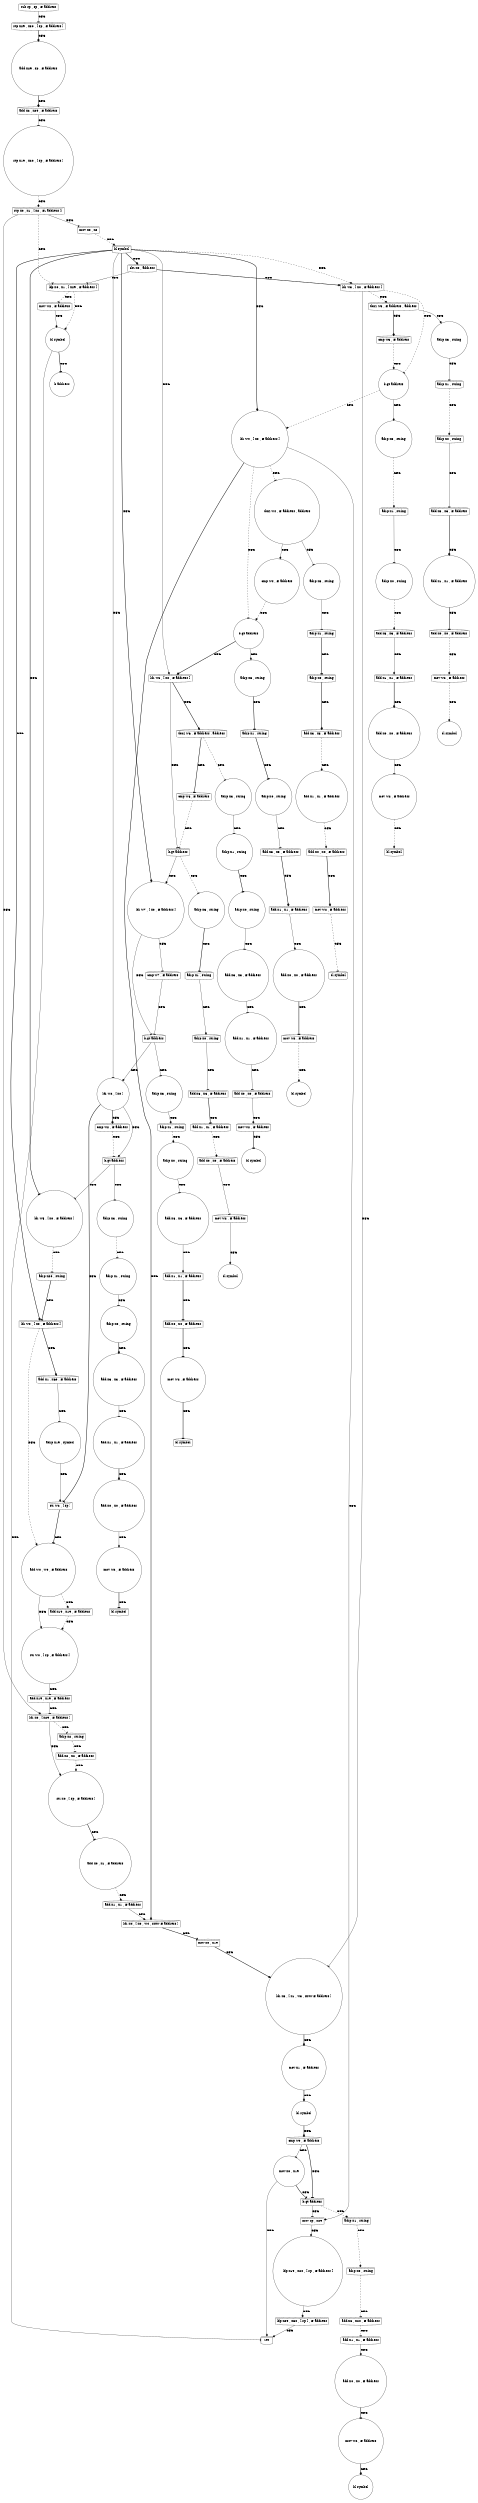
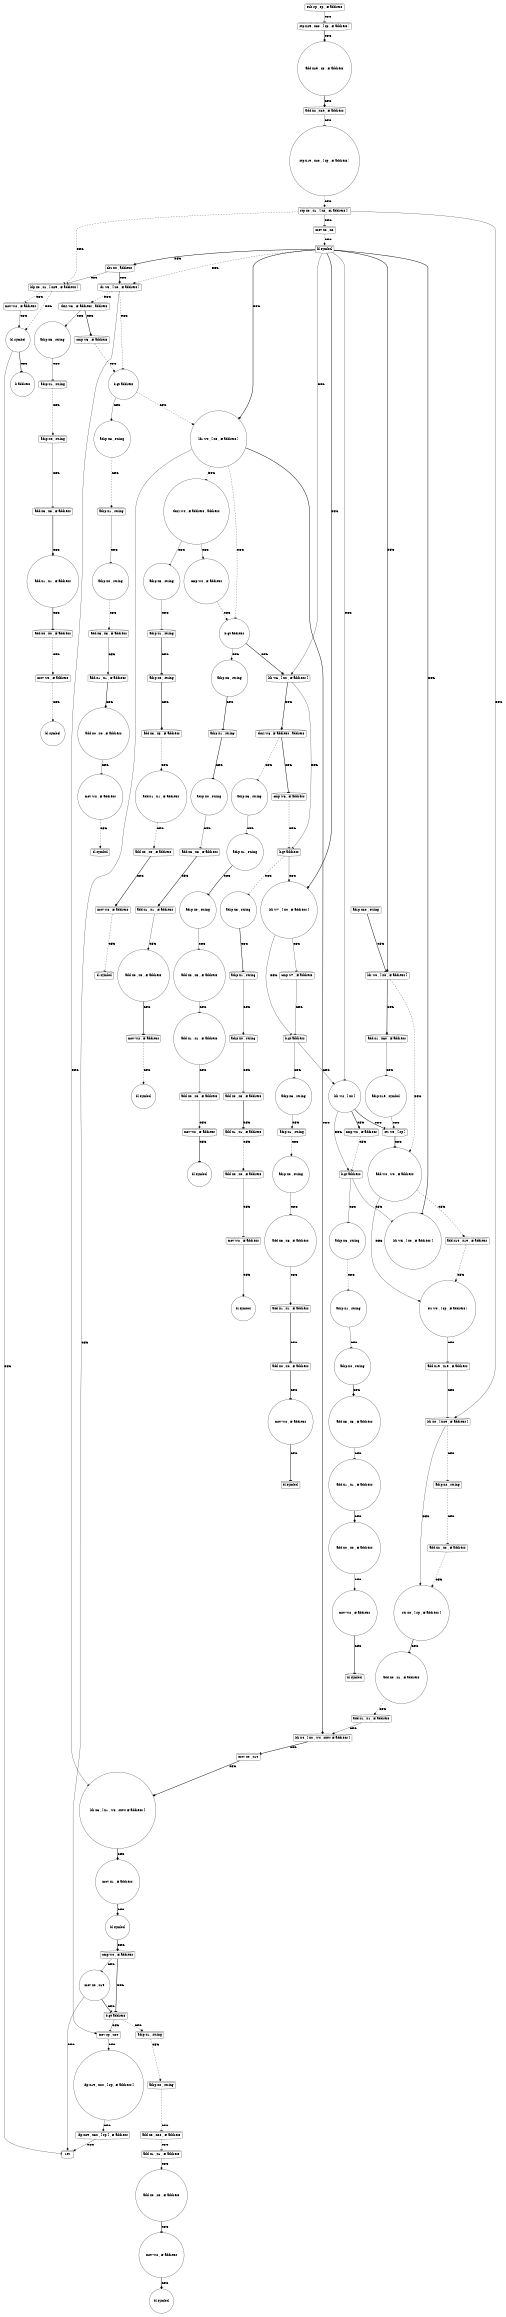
edge "stp x0 , x1 , [ x2 , #- address ]!" -> "ldp x0 , x1 , [ x29 , # address ]": label "CFG" -> "DFG"
edge "ldr w5 , [ x0 , # address ]" -> "adrp x20 , string": removed, label "CFG"
